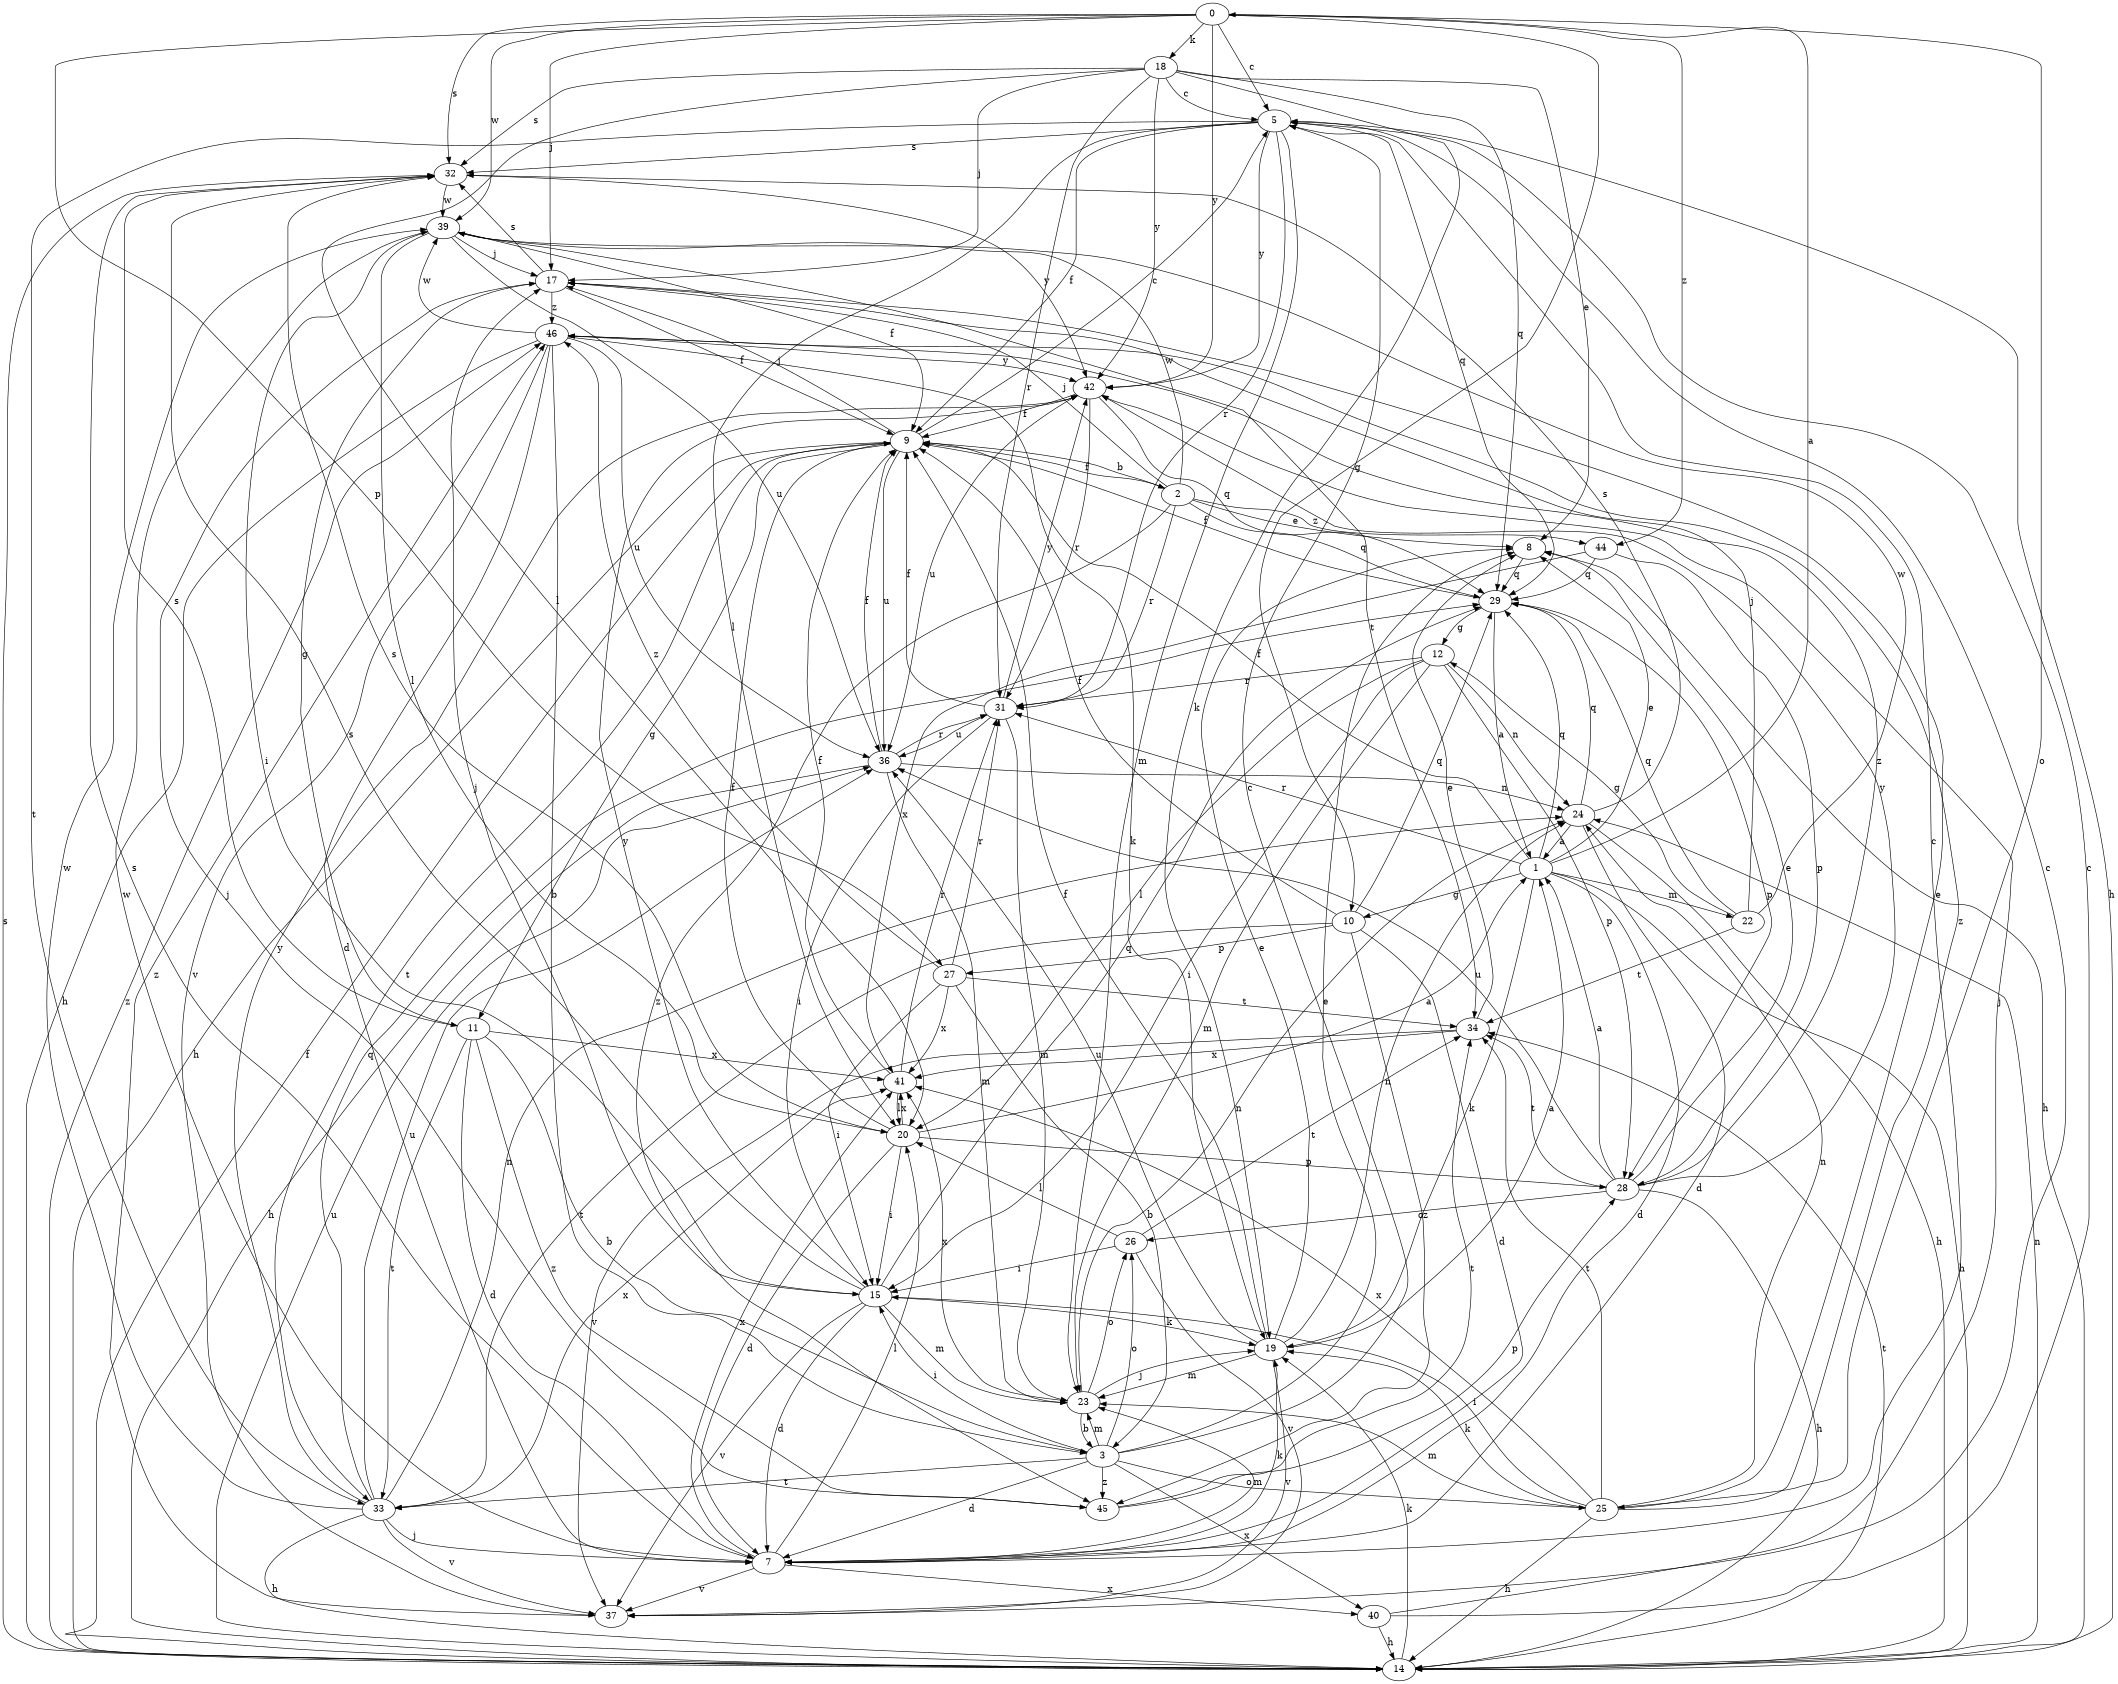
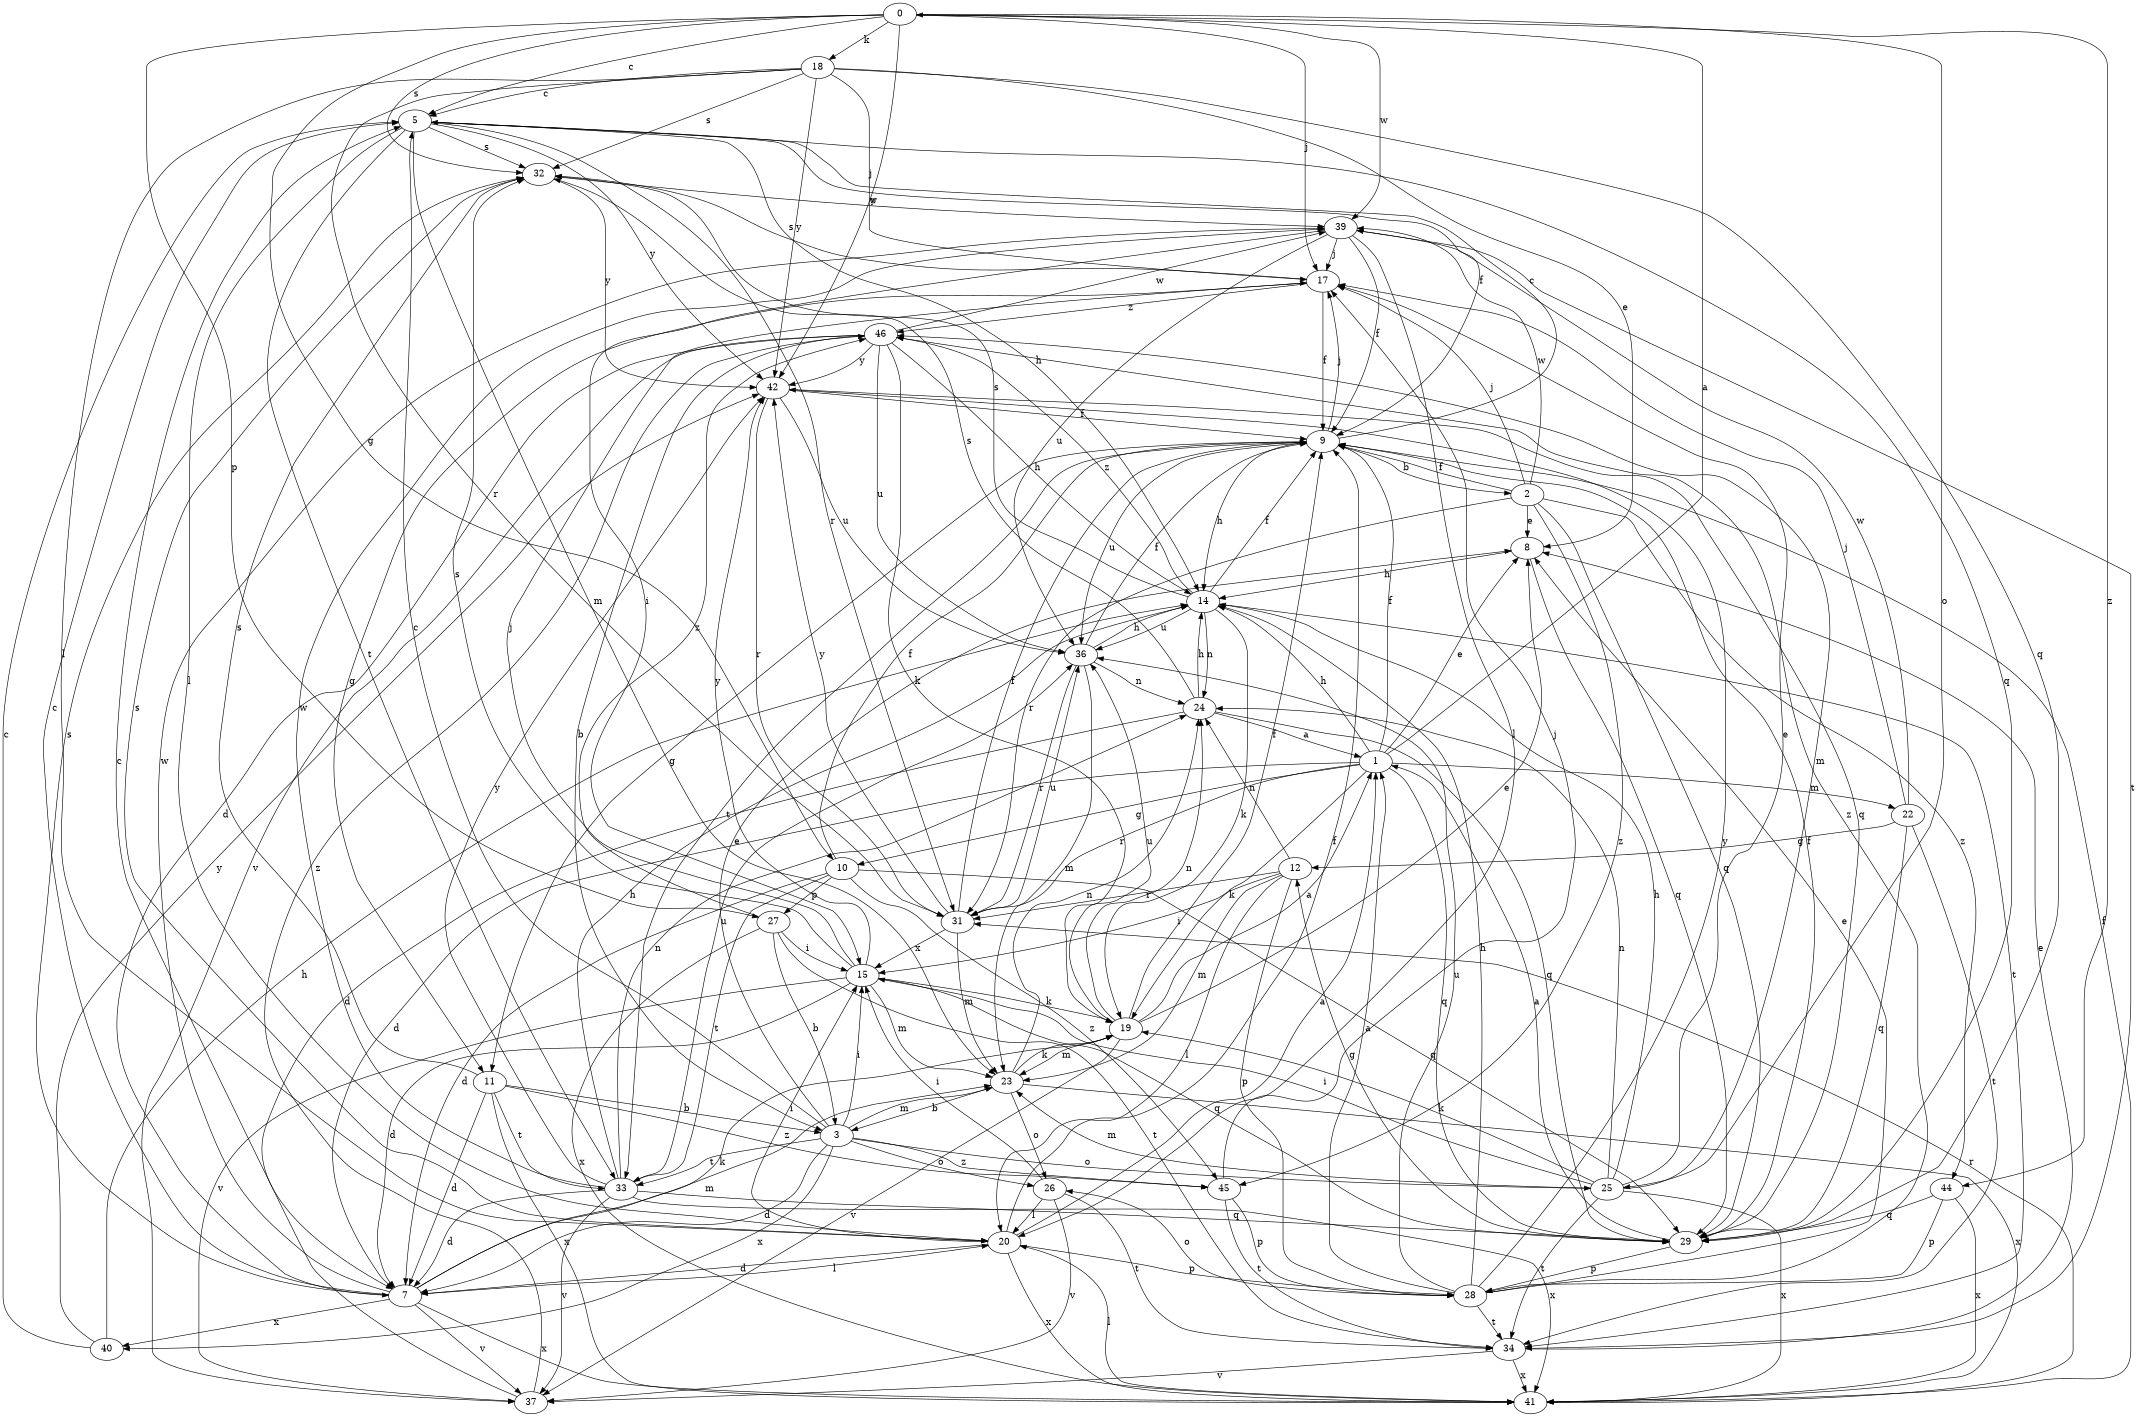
edge "18" -> "19": removed, label "k"
edge "27" -> "31": removed, label "r"
edge "25" -> "46": label "z" -> "m"
edge "31" -> "15": label "i" -> "x"
edge "40" -> "42": label "j" -> "y"
edge "14" -> "8": reversed
edge "23" -> "19": label "j" -> "k"
edge "33" -> "7": label "j" -> "d"
